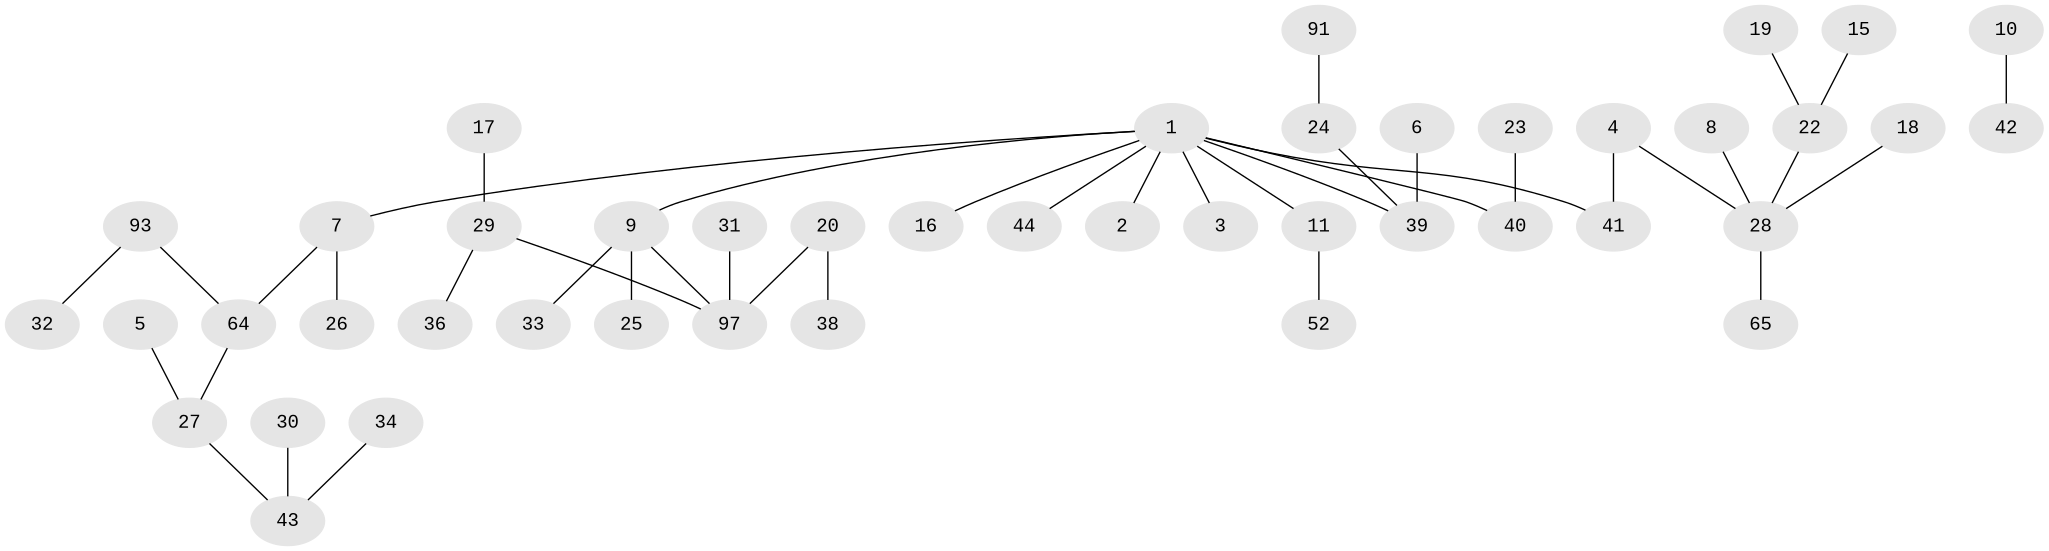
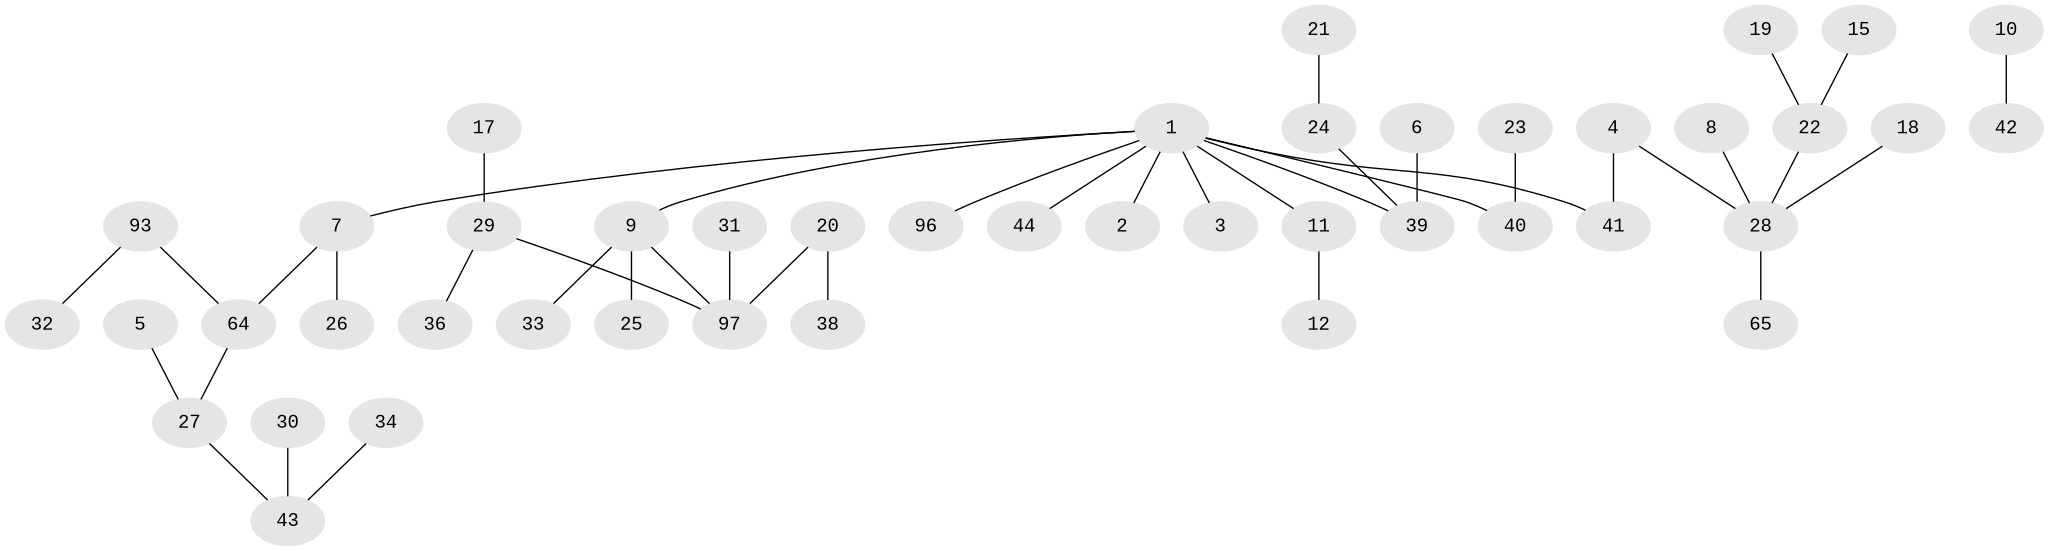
node "91": label "91" -> "21"
node "16": label "16" -> "96"
node "52": label "52" -> "12"
